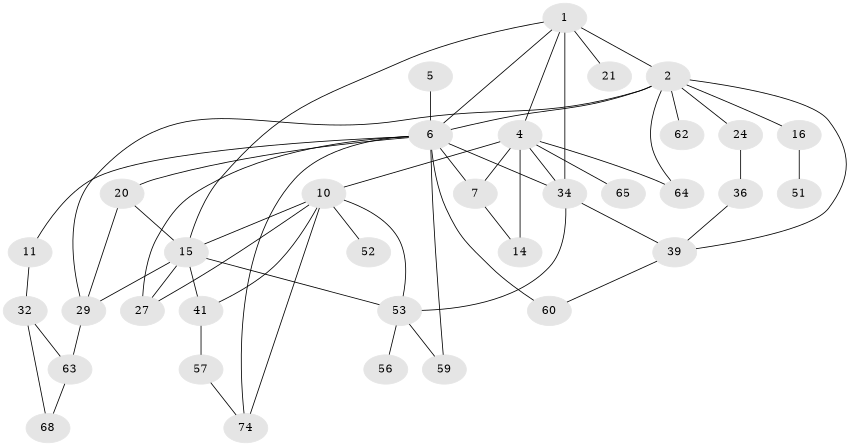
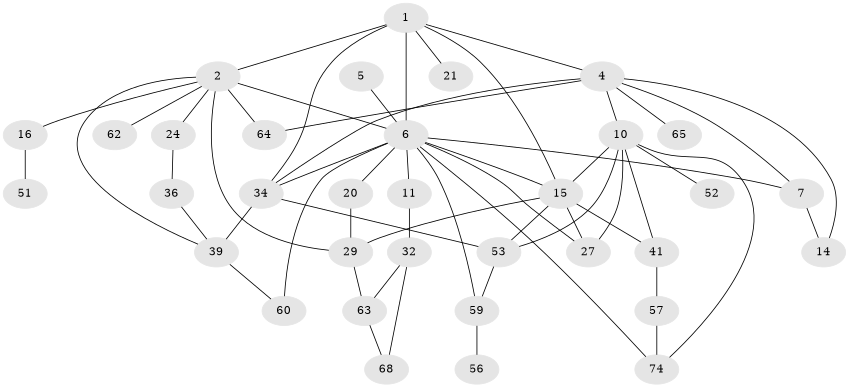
edge "20" -- "15": now "6" -- "15"
edge "53" -- "56": now "59" -- "56"
